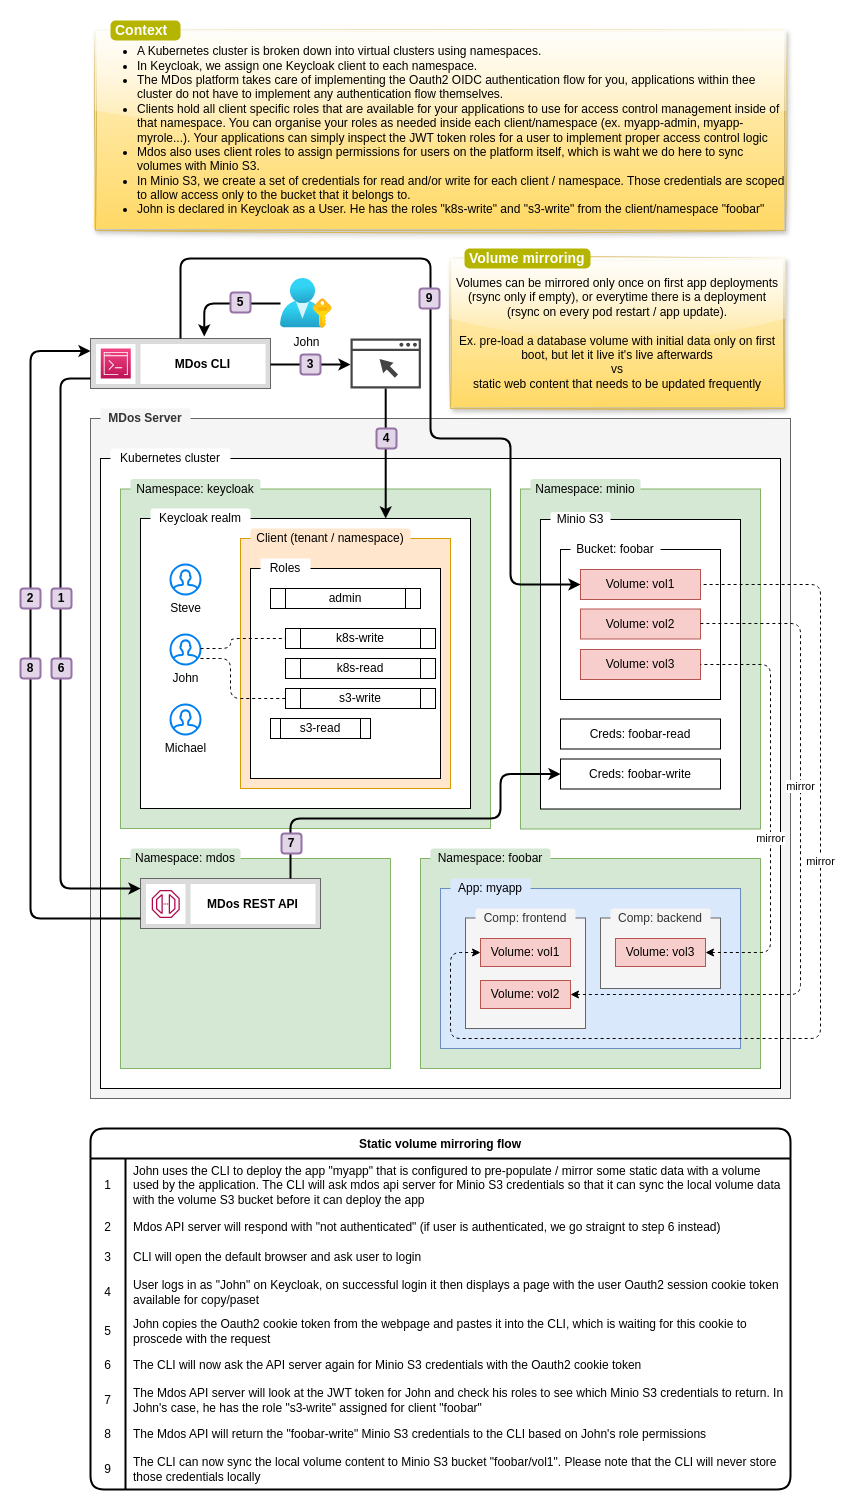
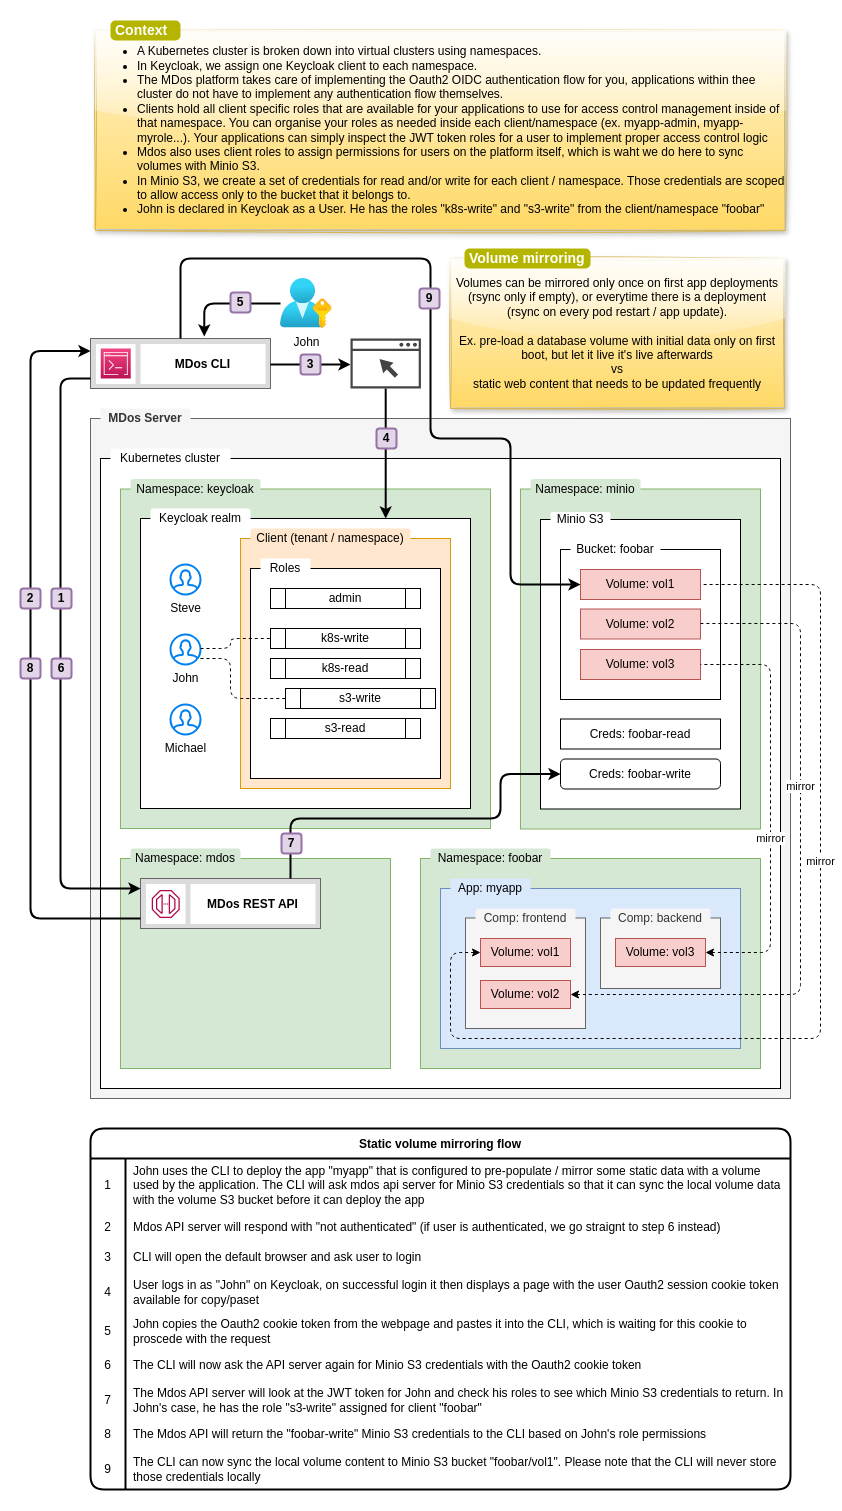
node "k8s-write": moved (361, 639) -> (346, 639)
node "k8s-read": moved (361, 669) -> (346, 669)
node "s3-read": size 100x20 -> 150x20
node "Creds: foobar-write": shape rectangle -> rounded rectangle
